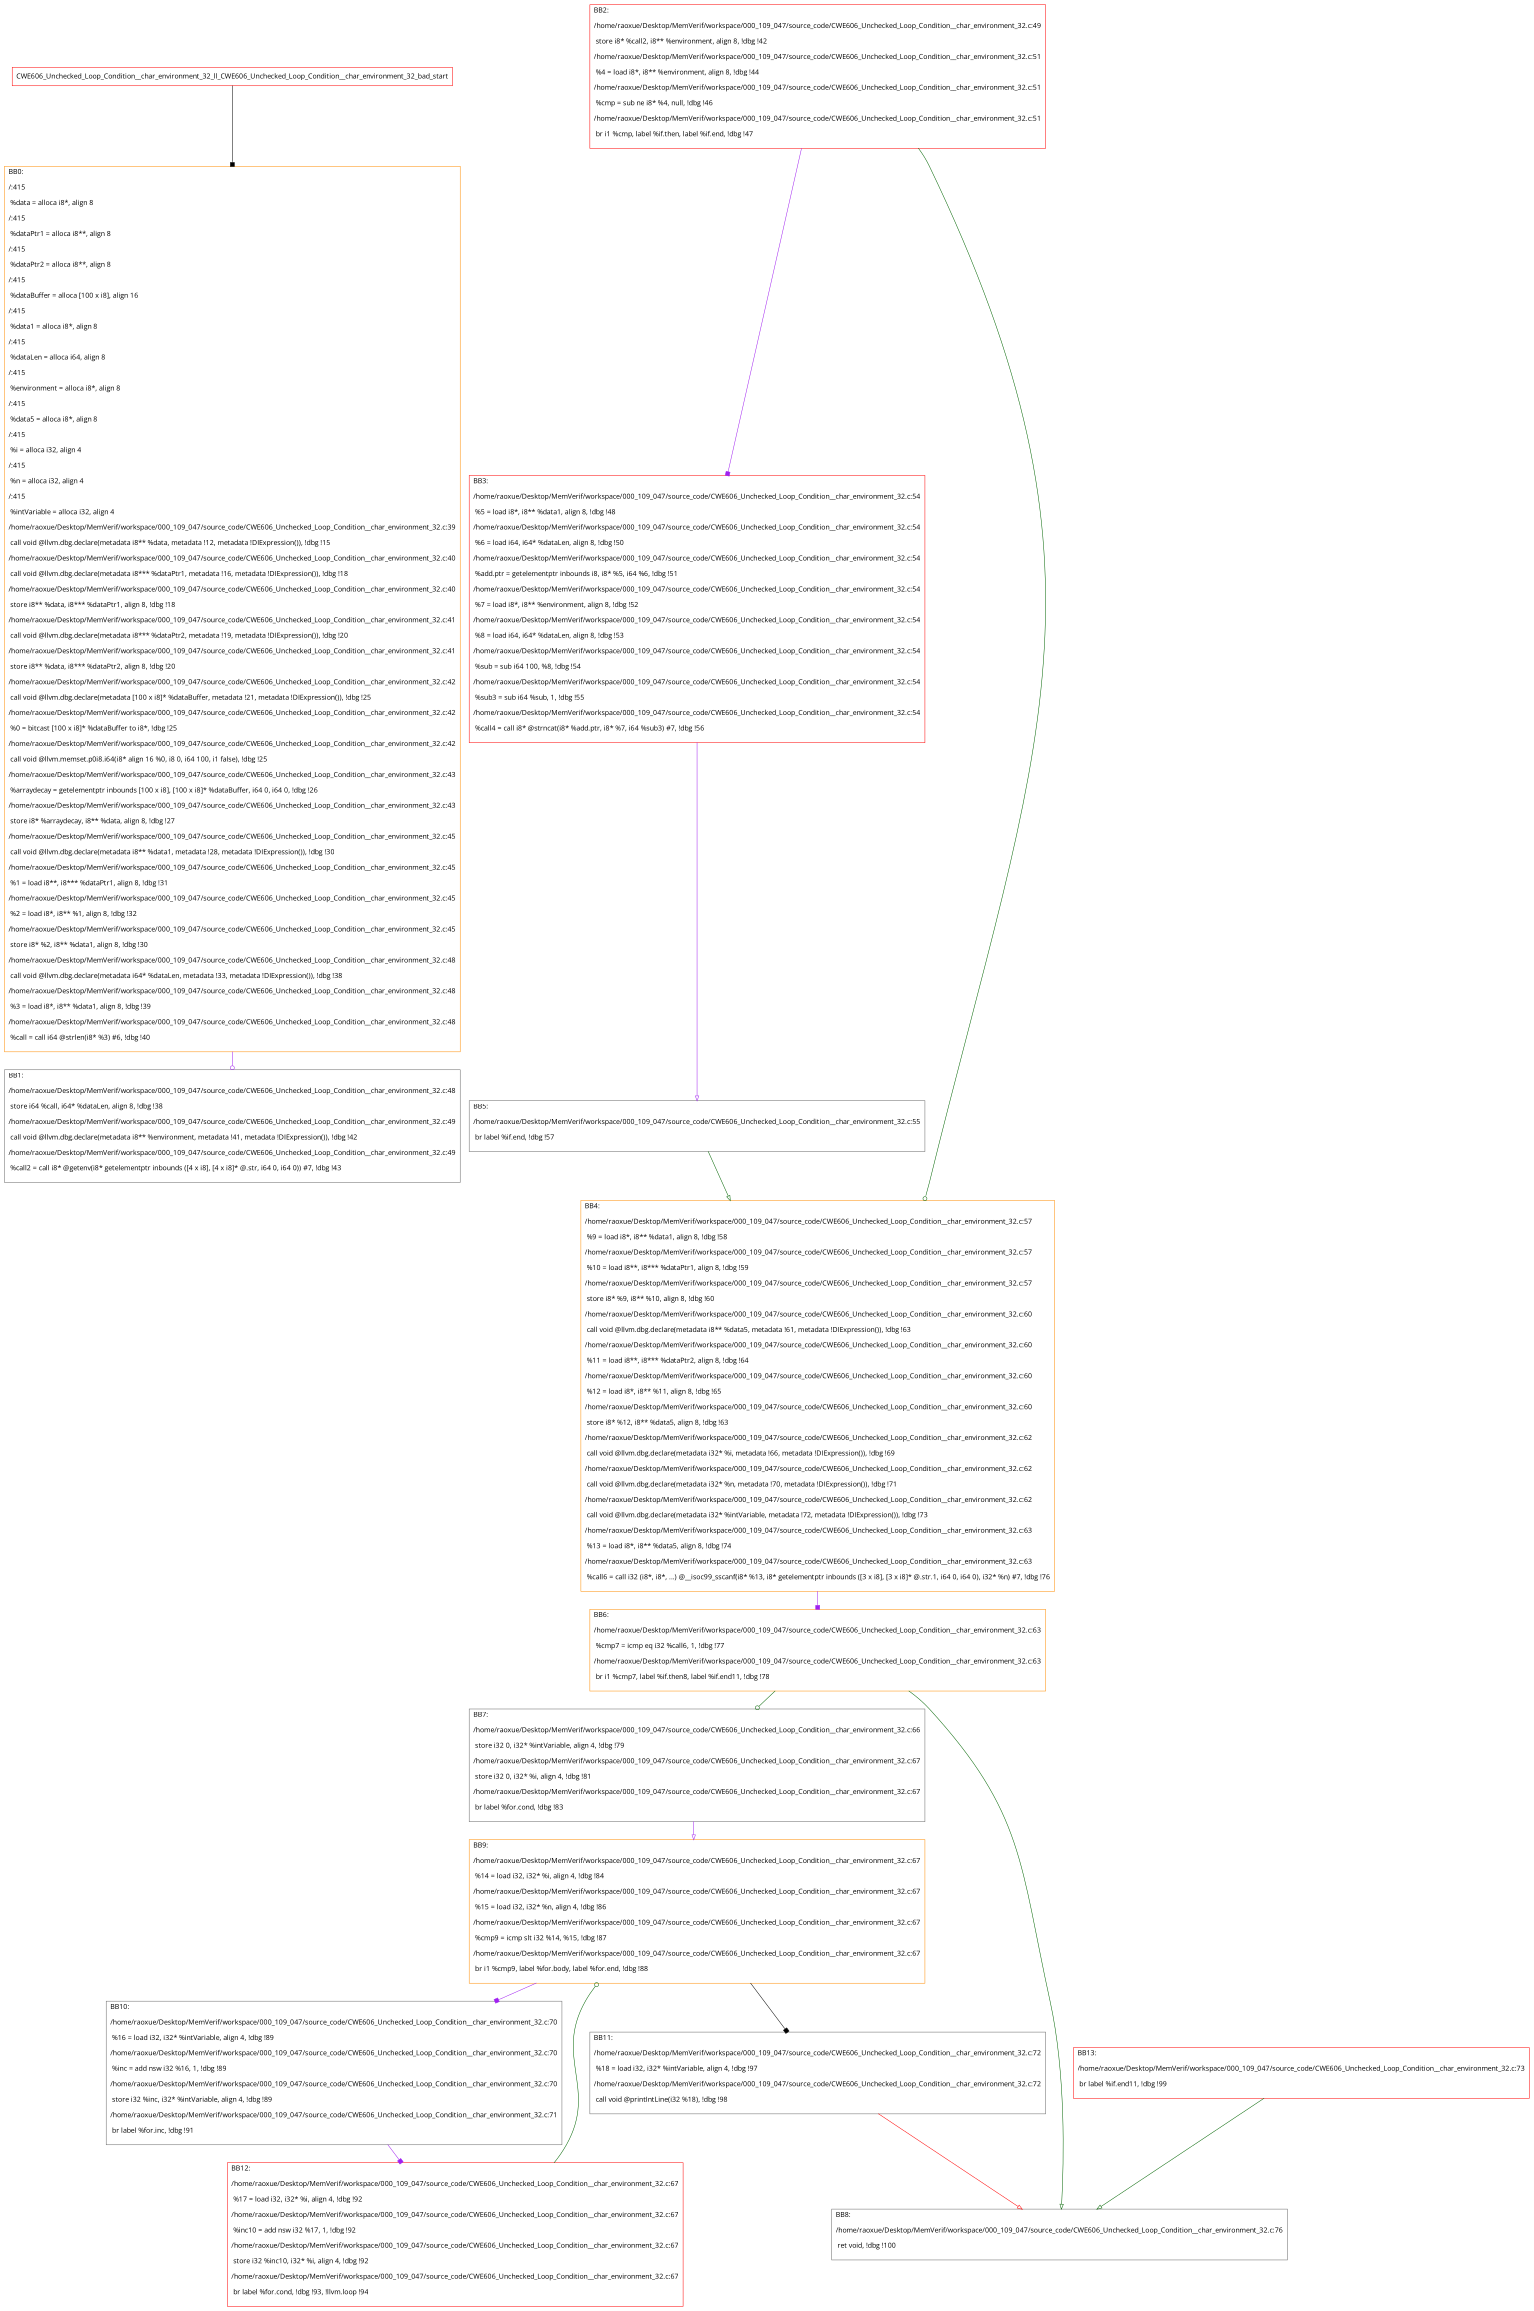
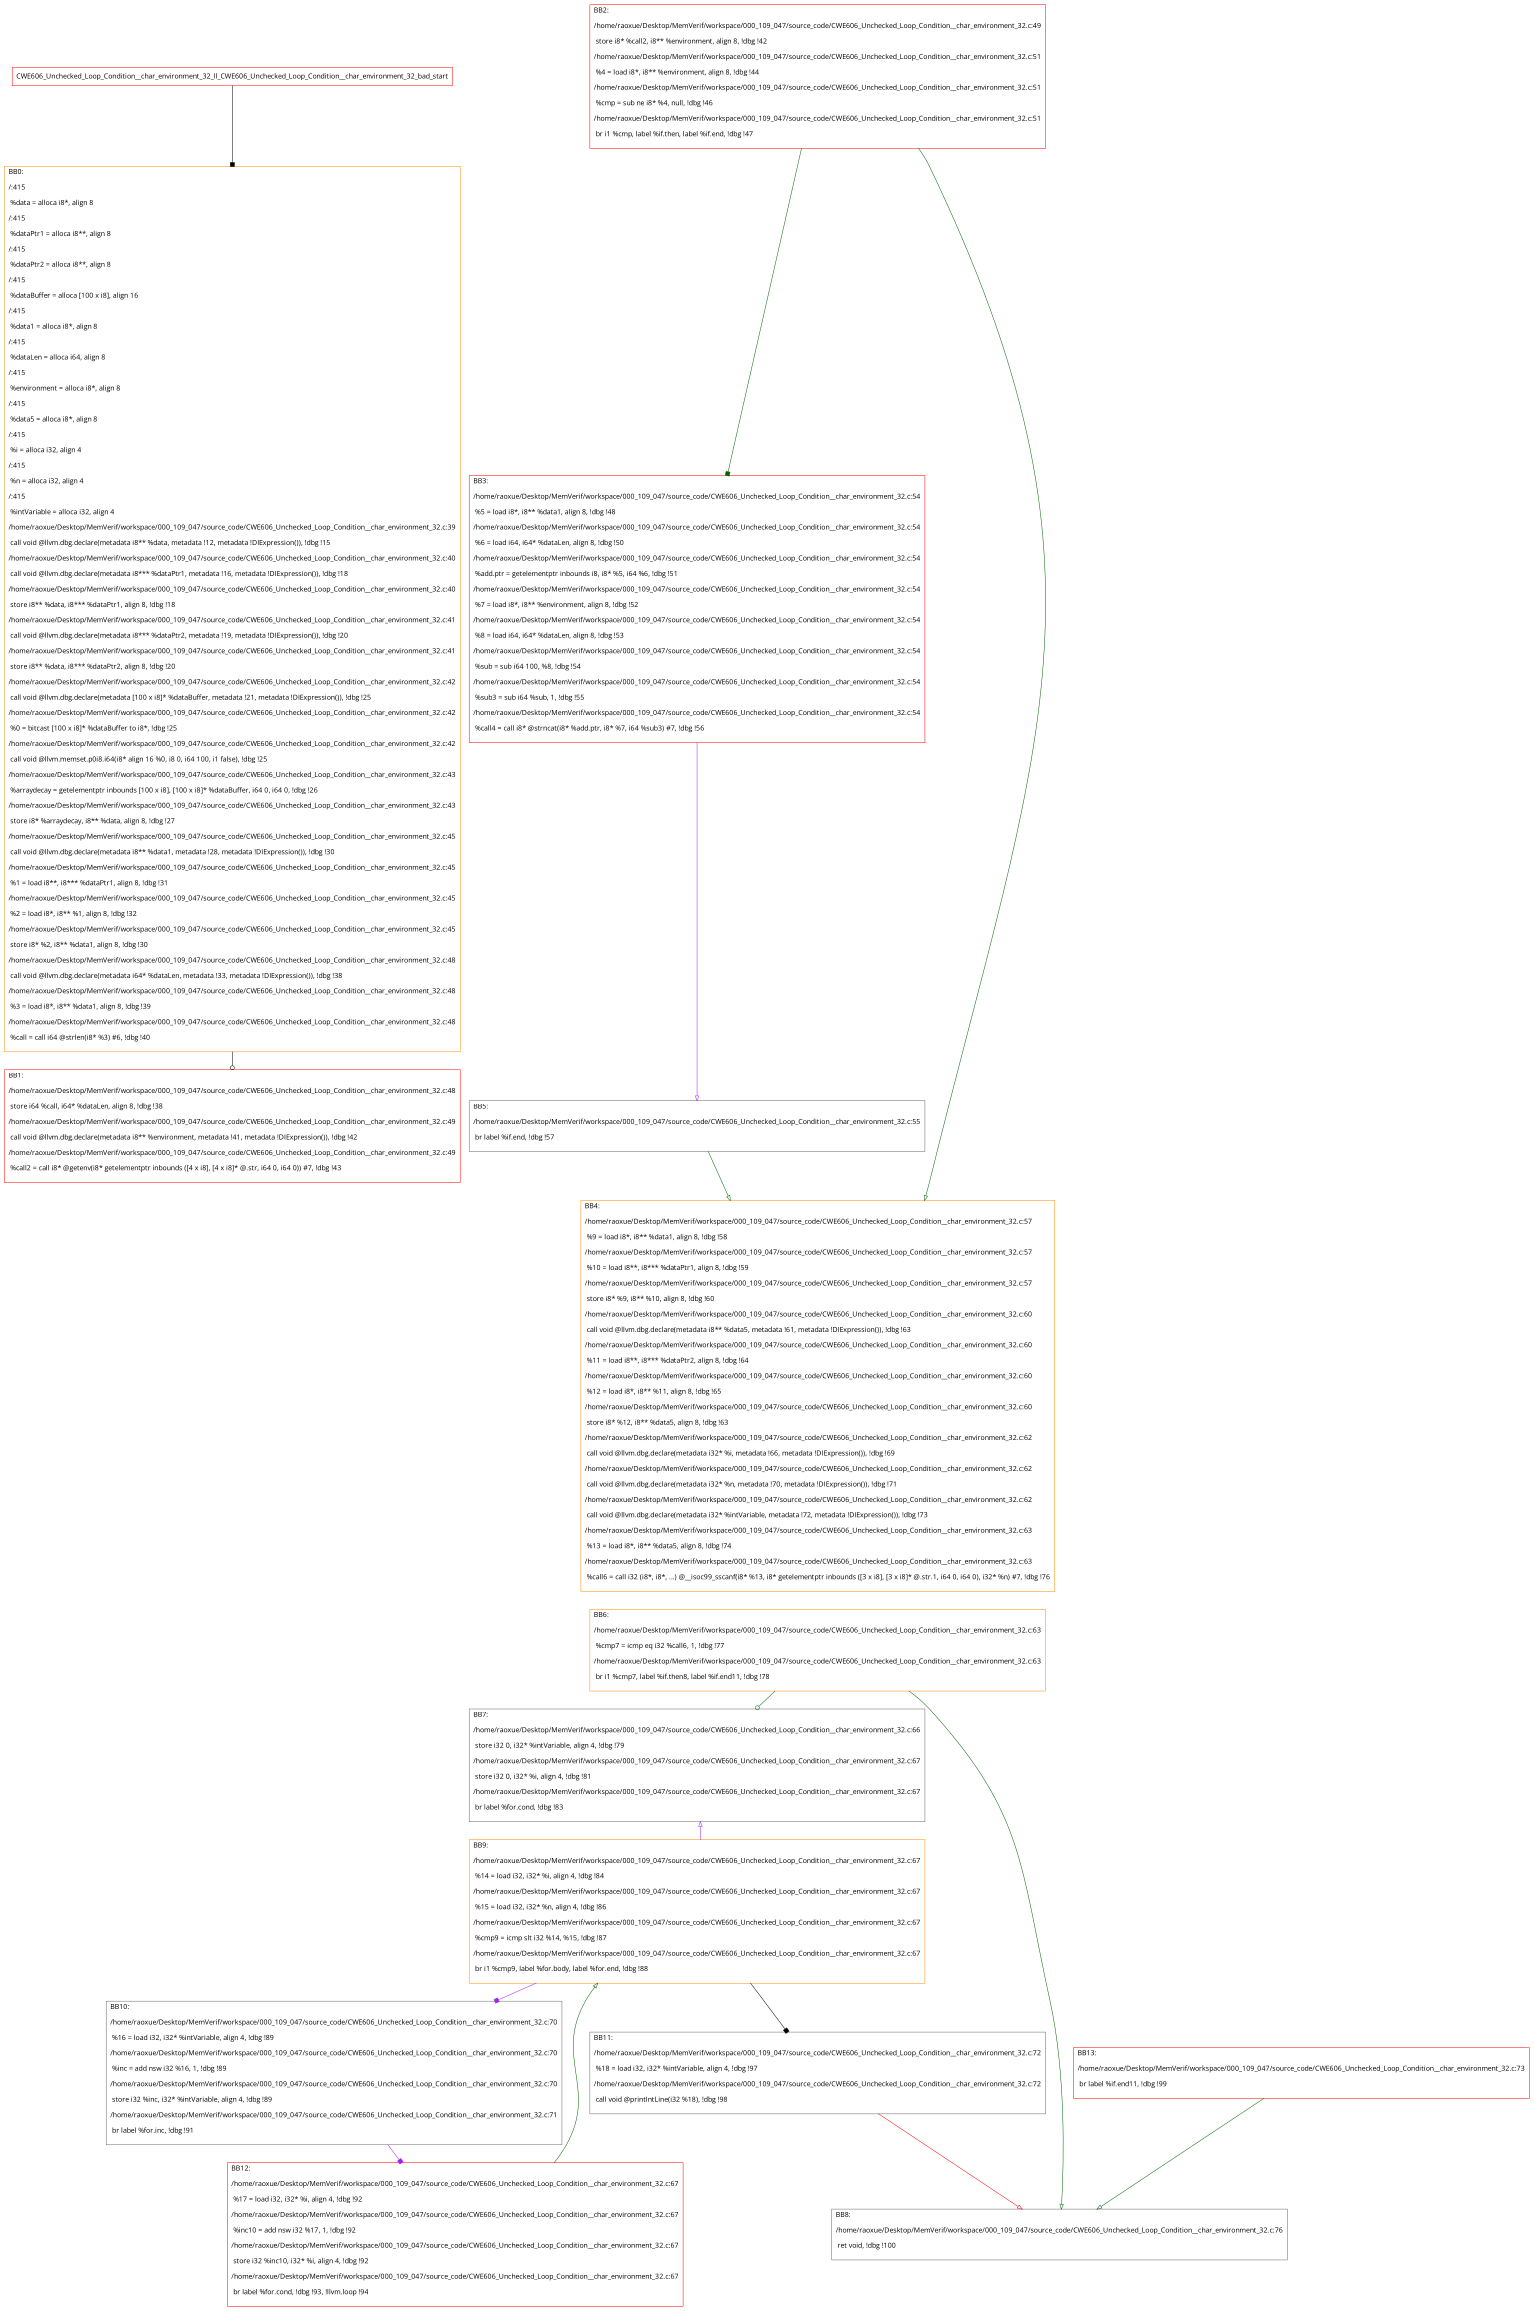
edge "BB2:" -> "BB3:": color purple -> darkgreen
edge "BB2:" -> "BB4:": arrowhead odot -> onormal
edge "BB0:" -> "BB1:": color purple -> black
node "BB1:": color gray40 -> red
edge "BB4:" -> "BB6:": removed
edge "BB7:" -> "BB9:": reversed
edge "BB12:" -> "BB9:": arrowhead odot -> onormal
